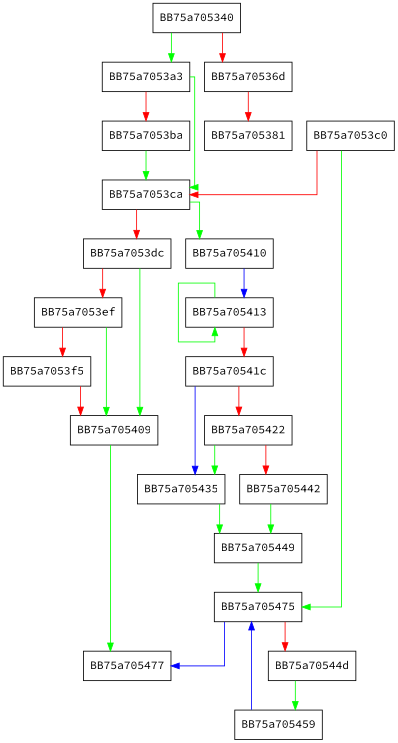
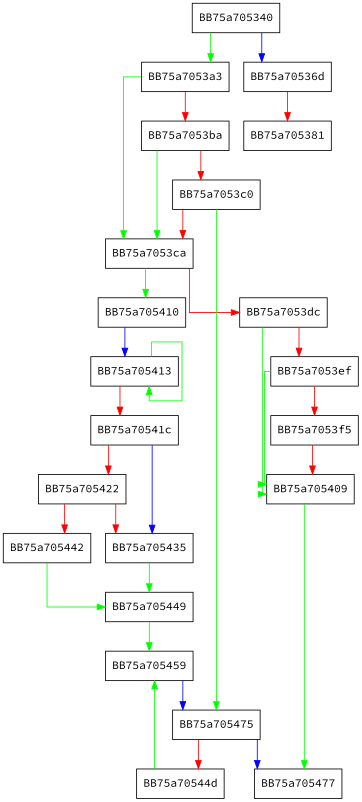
edge "BB75a705340" -> "BB75a70536d": color red -> blue
edge "BB75a7053ba" -> "BB75a7053c0": added
edge "BB75a705422" -> "BB75a705435": color green -> red
edge "BB75a705449" -> "BB75a705475": now "BB75a705449" -> "BB75a705459"
